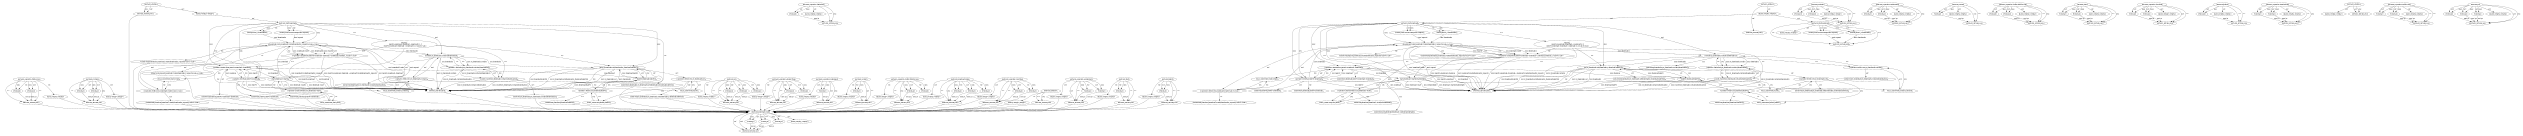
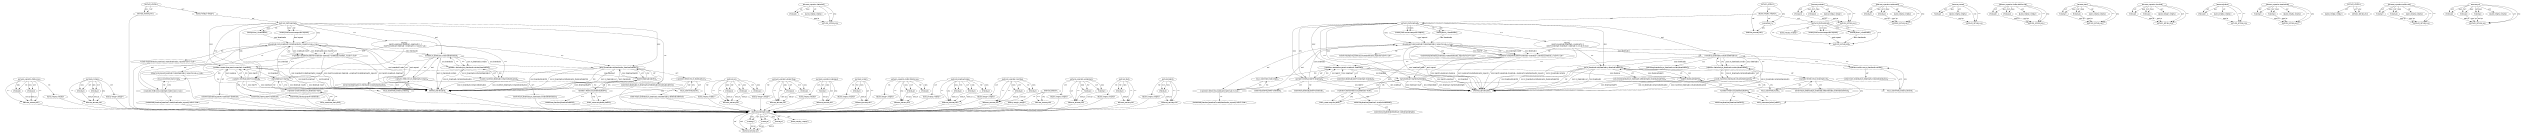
node "(UNKNOWN,),))": added
edge "(start,download->start(initiatingPage))" -> "(IDENTIFIER,initiatingPage,download->start(initiatingPage))": now "(IDENTIFIER,download,download->start(initiatingPage))" -> "(IDENTIFIER,initiatingPage,download->start(initiatingPage))"
